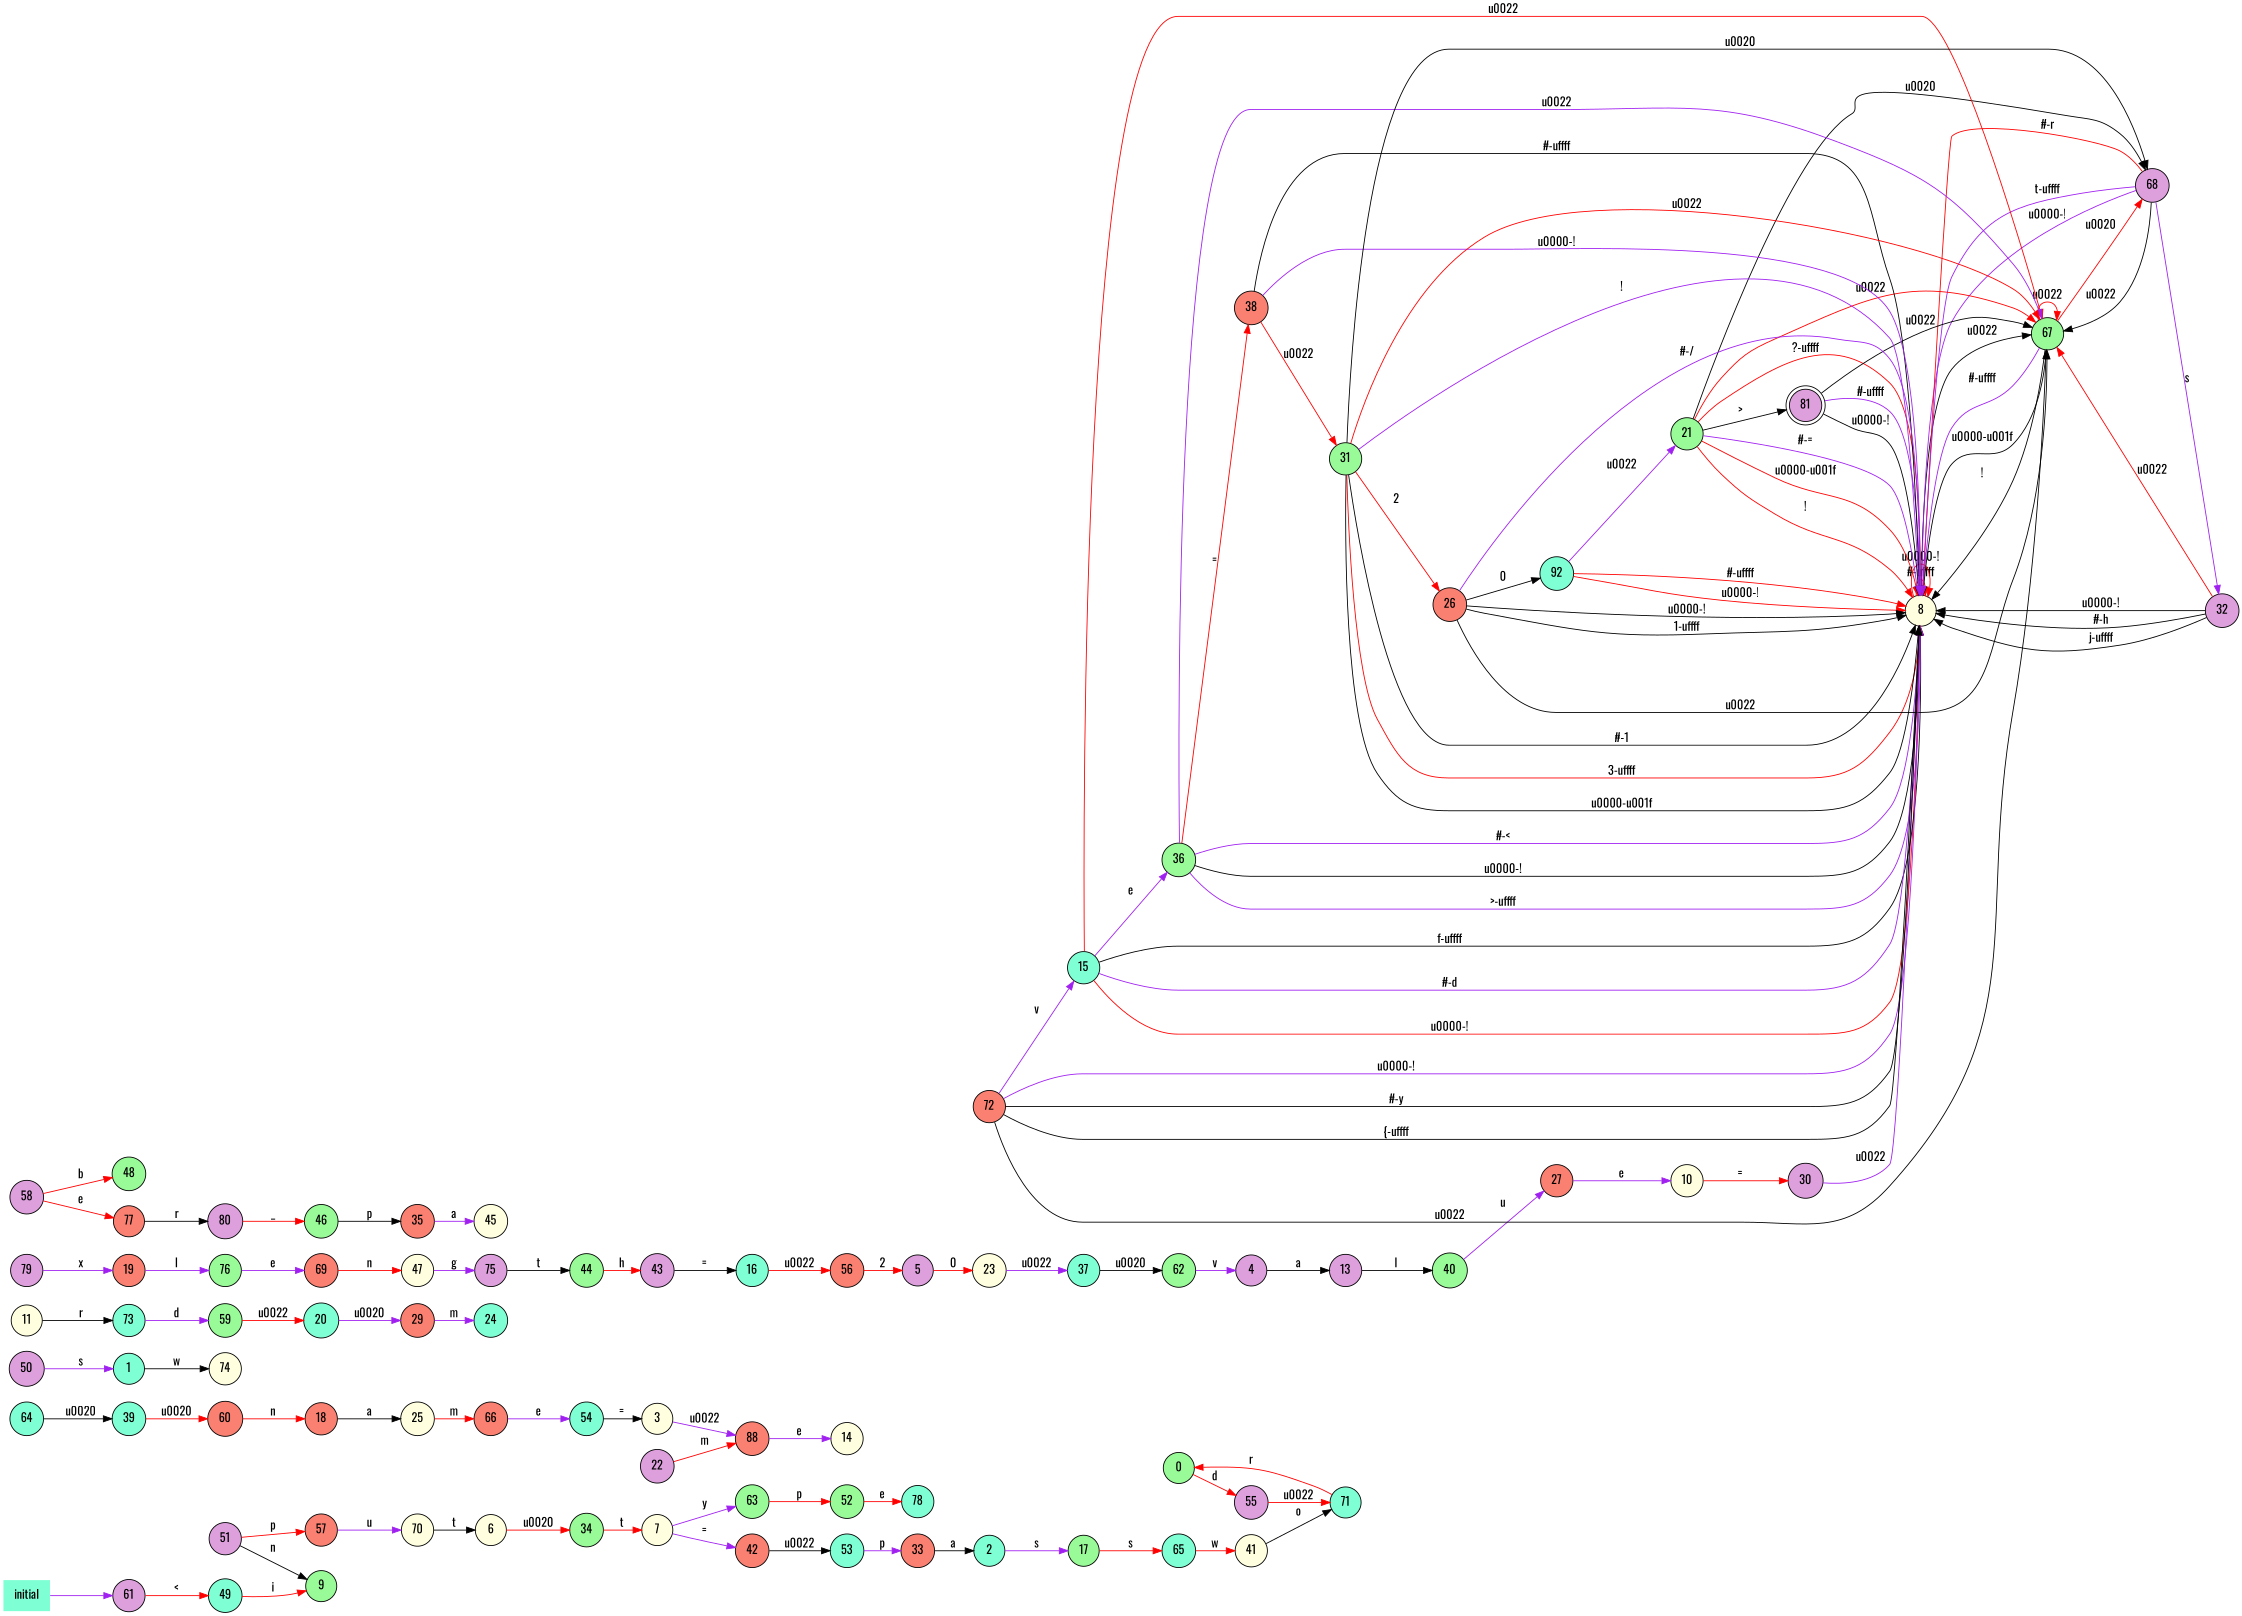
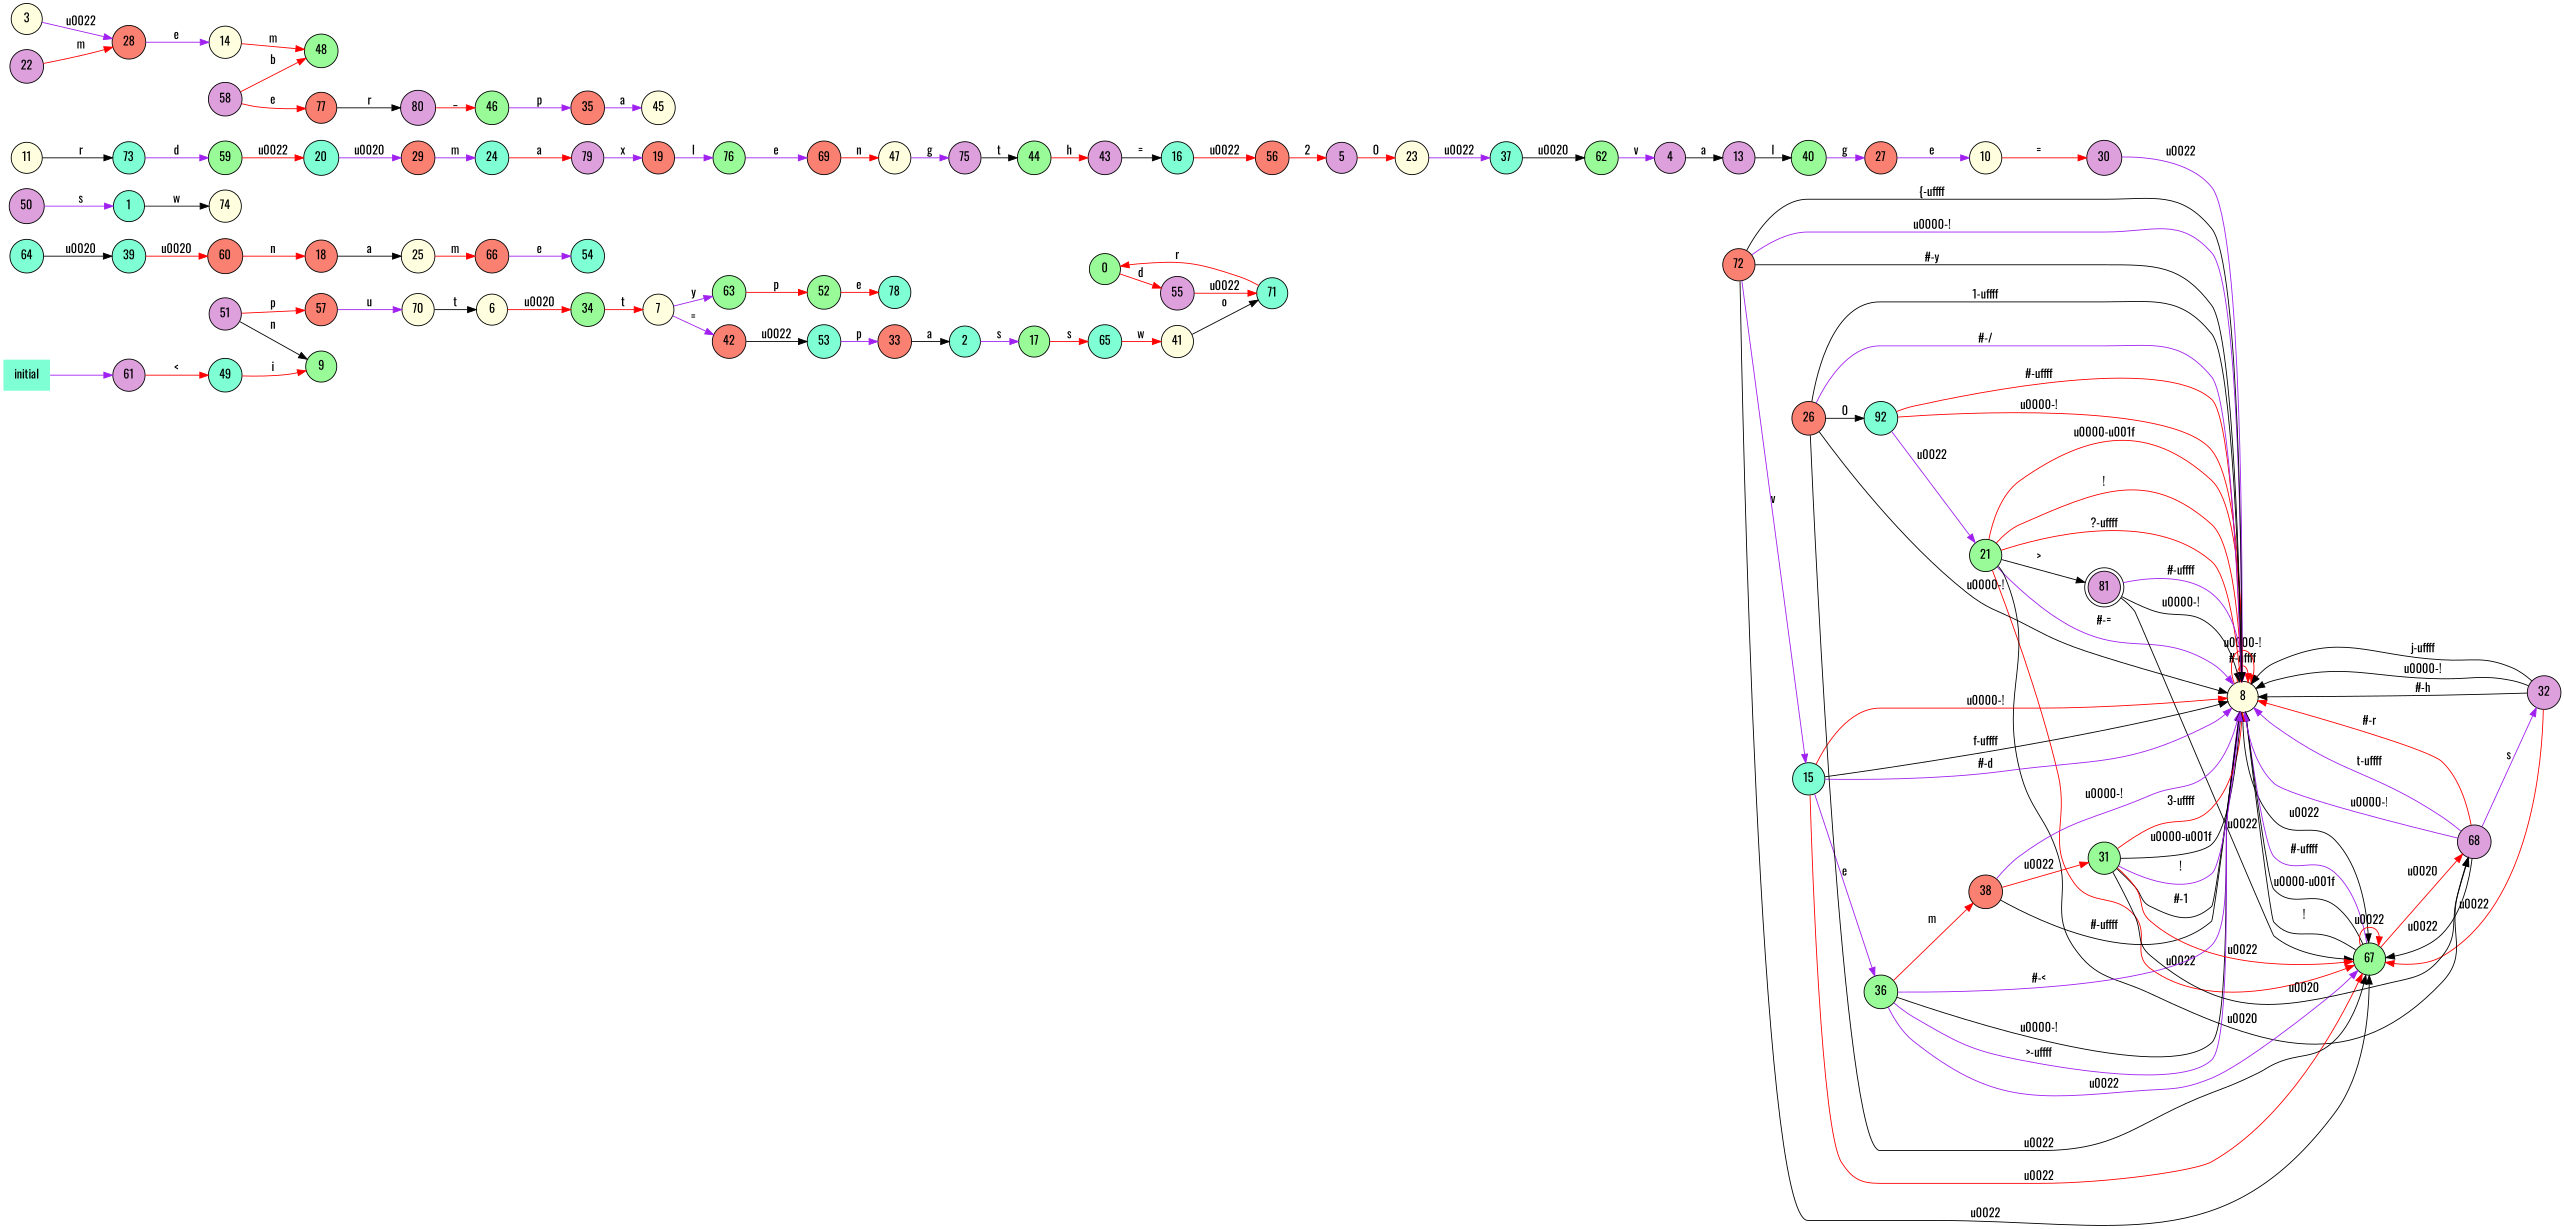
edge "14" -> "48": added, label "m"
edge "24" -> "79": added, label "a"
edge "31" -> "26": removed, label "2"
edge "36" -> "38": label "=" -> "m"
edge "40" -> "27": label "u" -> "g"
edge "46" -> "35": color black -> purple
edge "54" -> "3": removed, label "="
node "88": label "88" -> "28"
